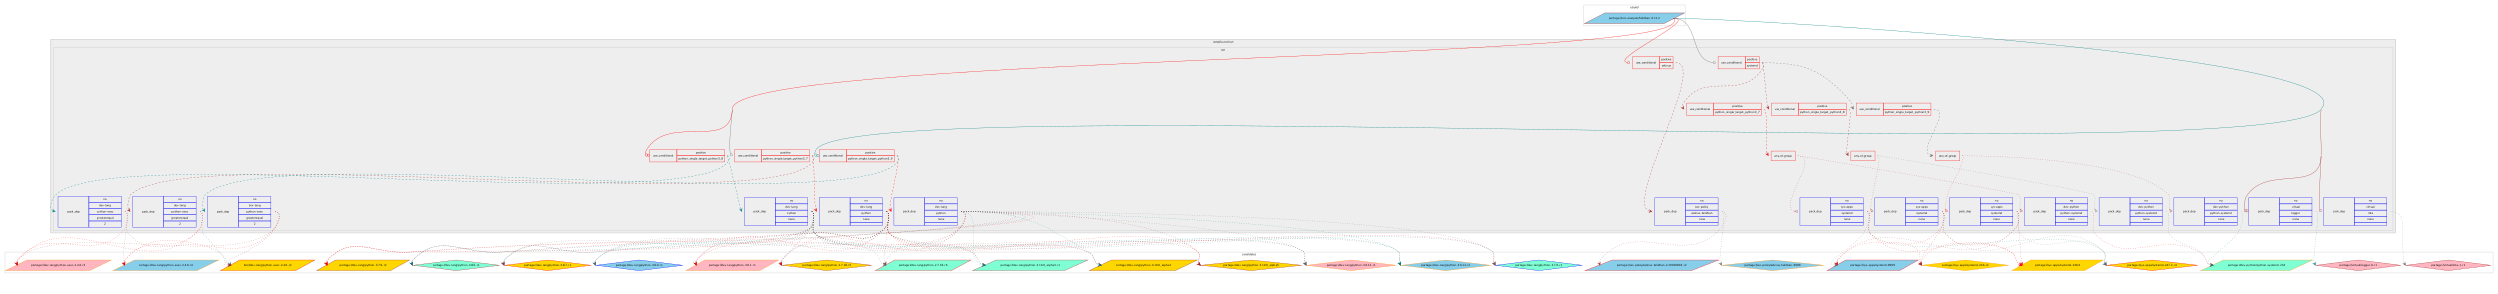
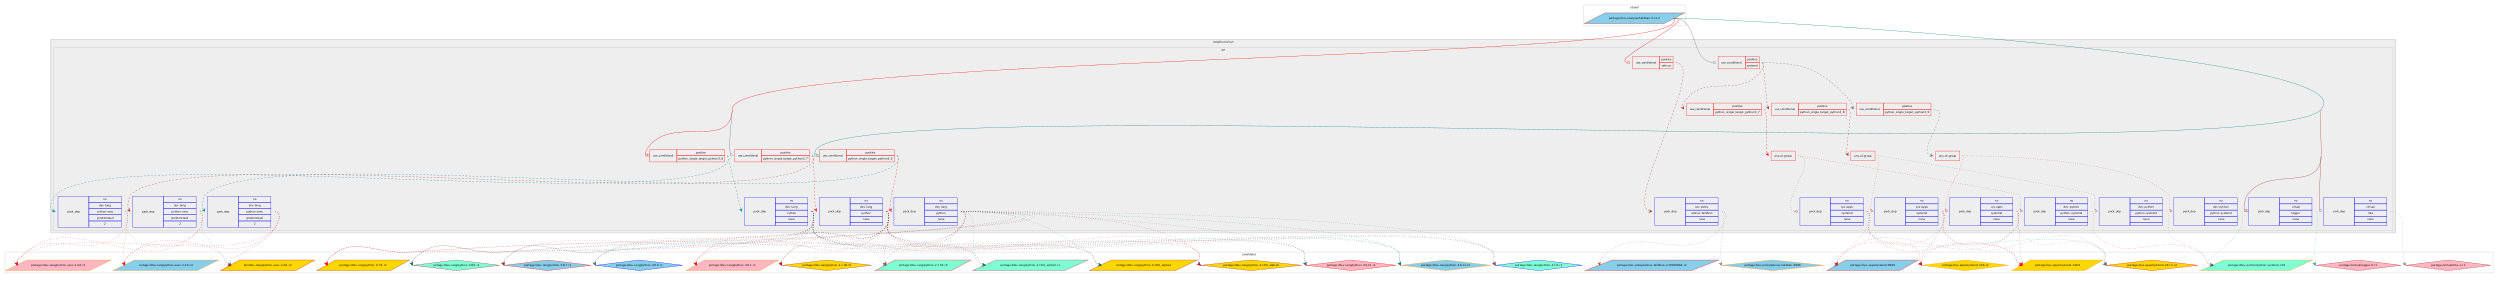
node "portage://dev-lang/python-3.8.7-r1": fillcolor gold -> skyblue
node "portage://dev-lang/python-3.6.12-r1": color darkorange -> red
